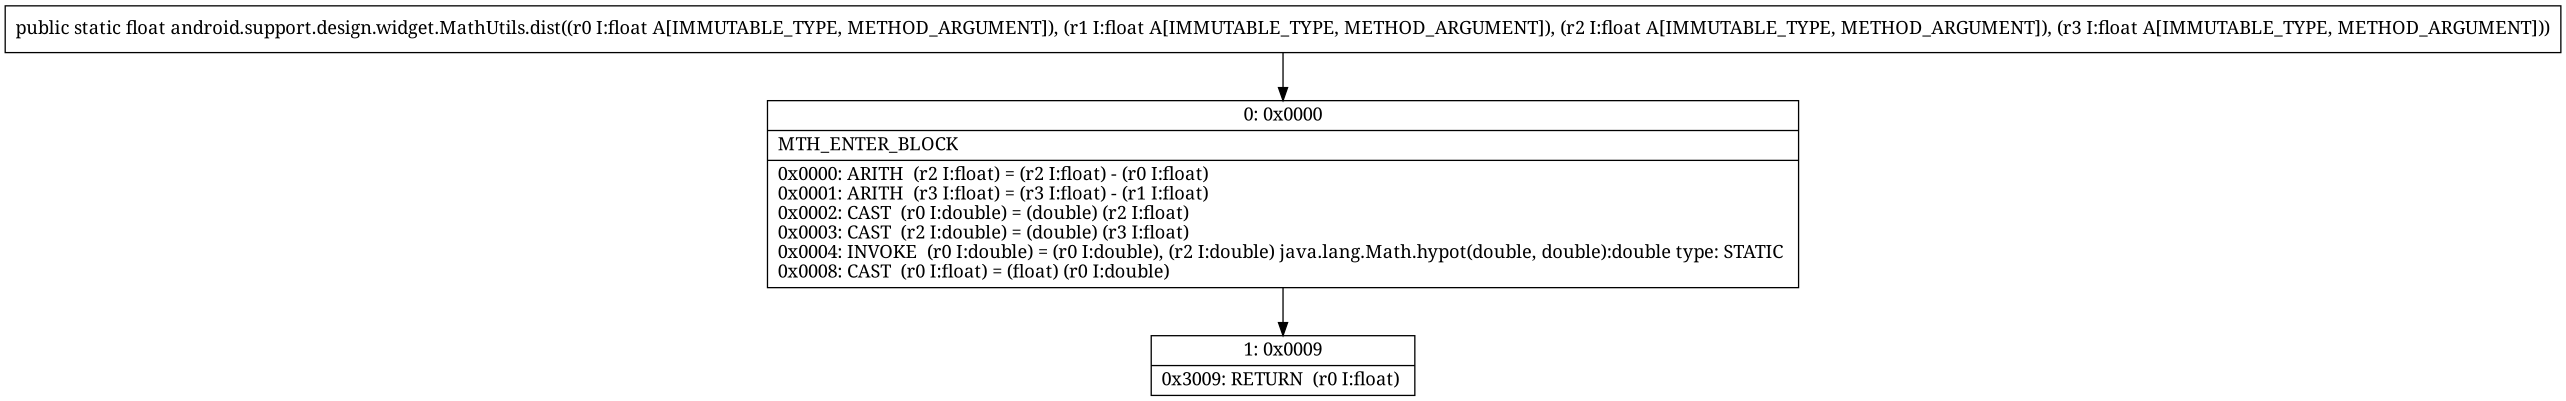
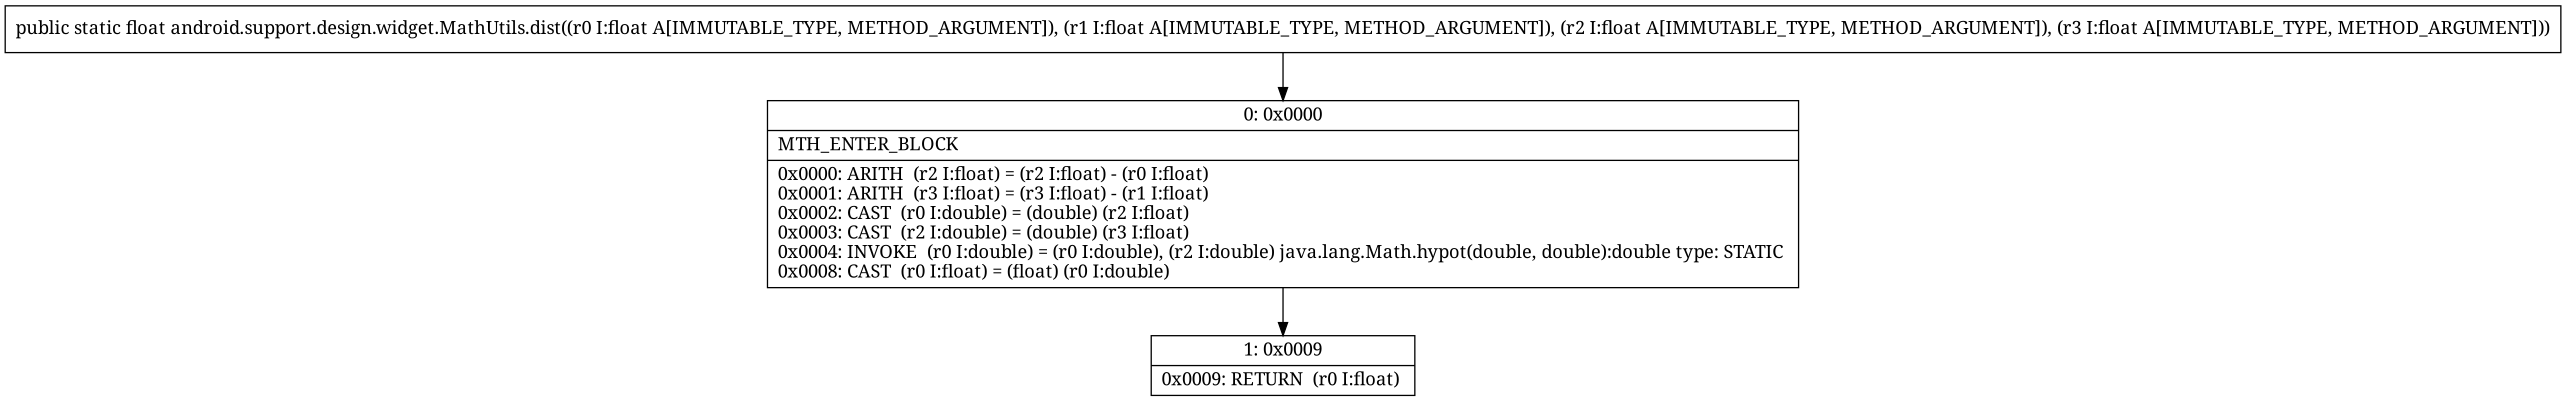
node "1: 0x0009": text "0x3009: RETURN  (r0 I:float)" -> "0x0009: RETURN  (r0 I:float)"
